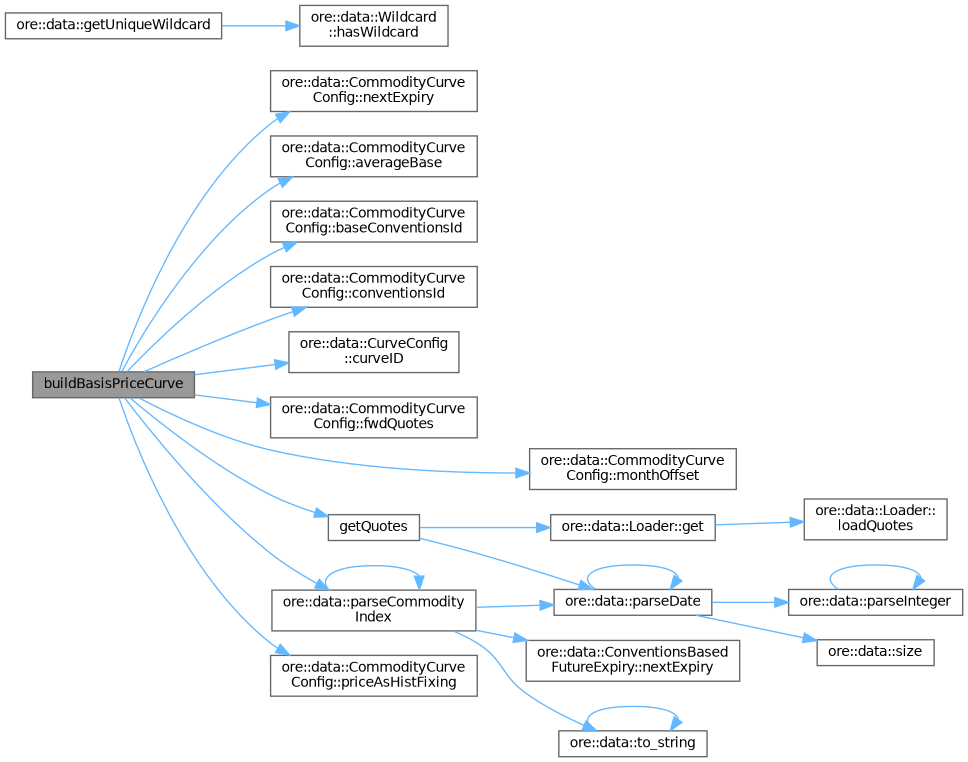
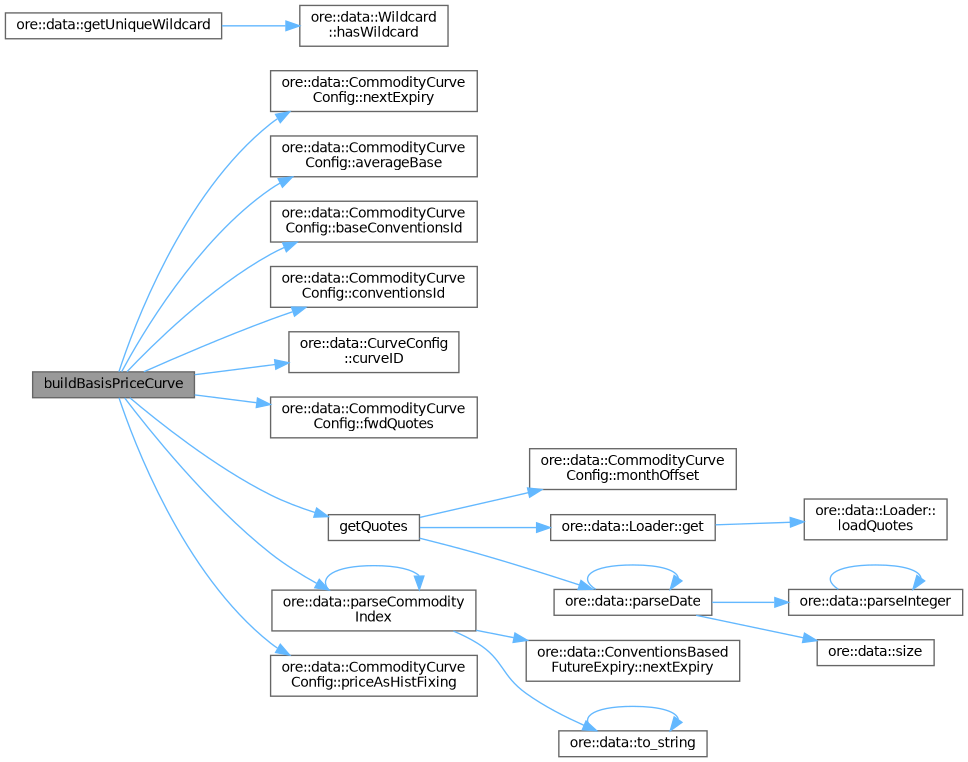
edge "buildBasisPriceCurve" -> "ore::data::CommodityCurve Config::monthOffset": now "getQuotes" -> "ore::data::CommodityCurve Config::monthOffset"
edge "ore::data::parseCommodity Index" -> "ore::data::parseDate": removed
